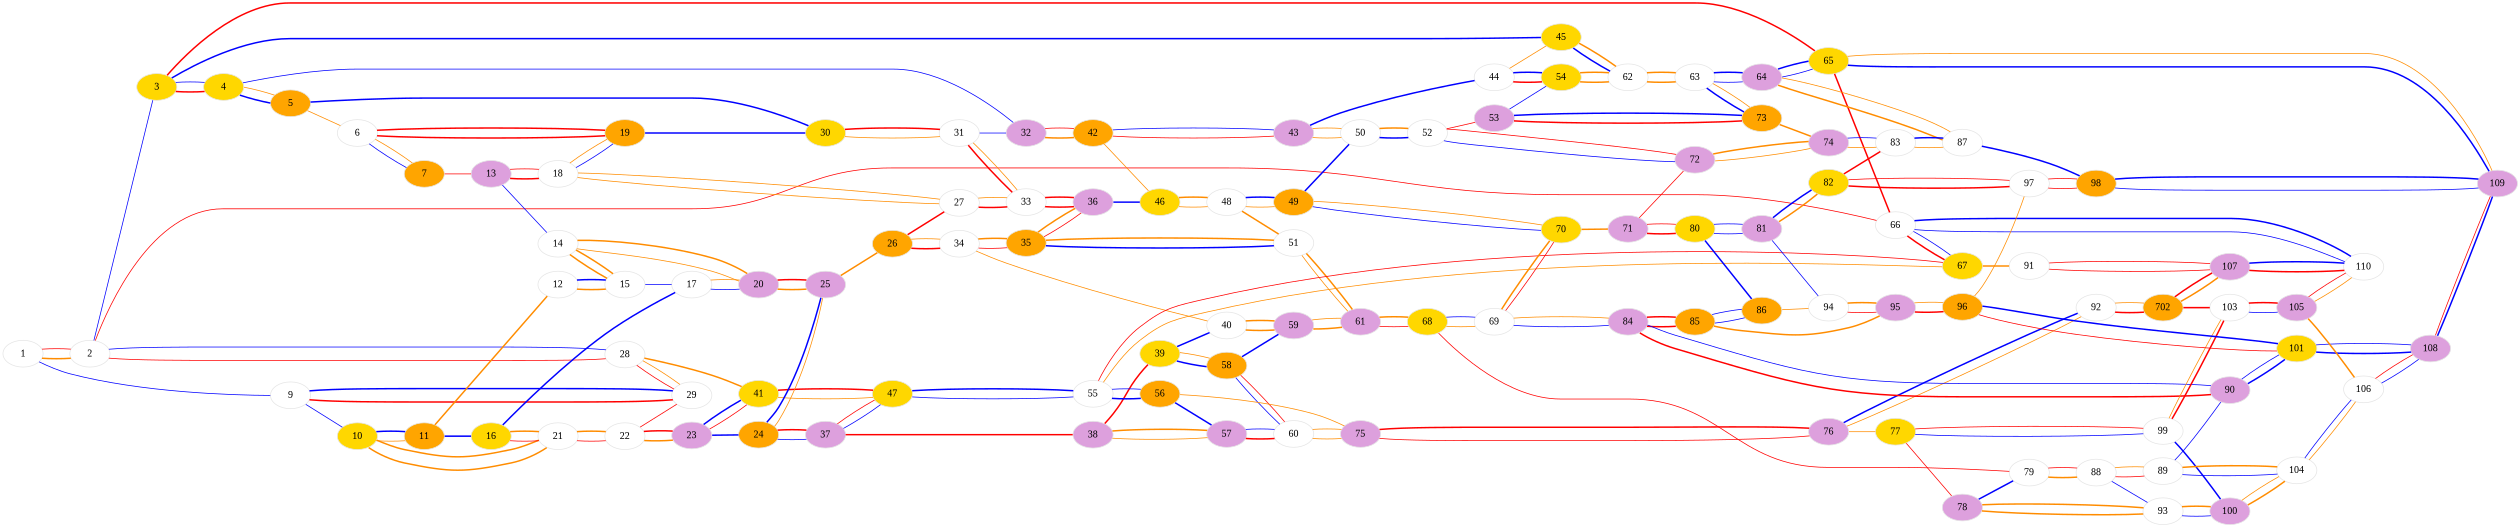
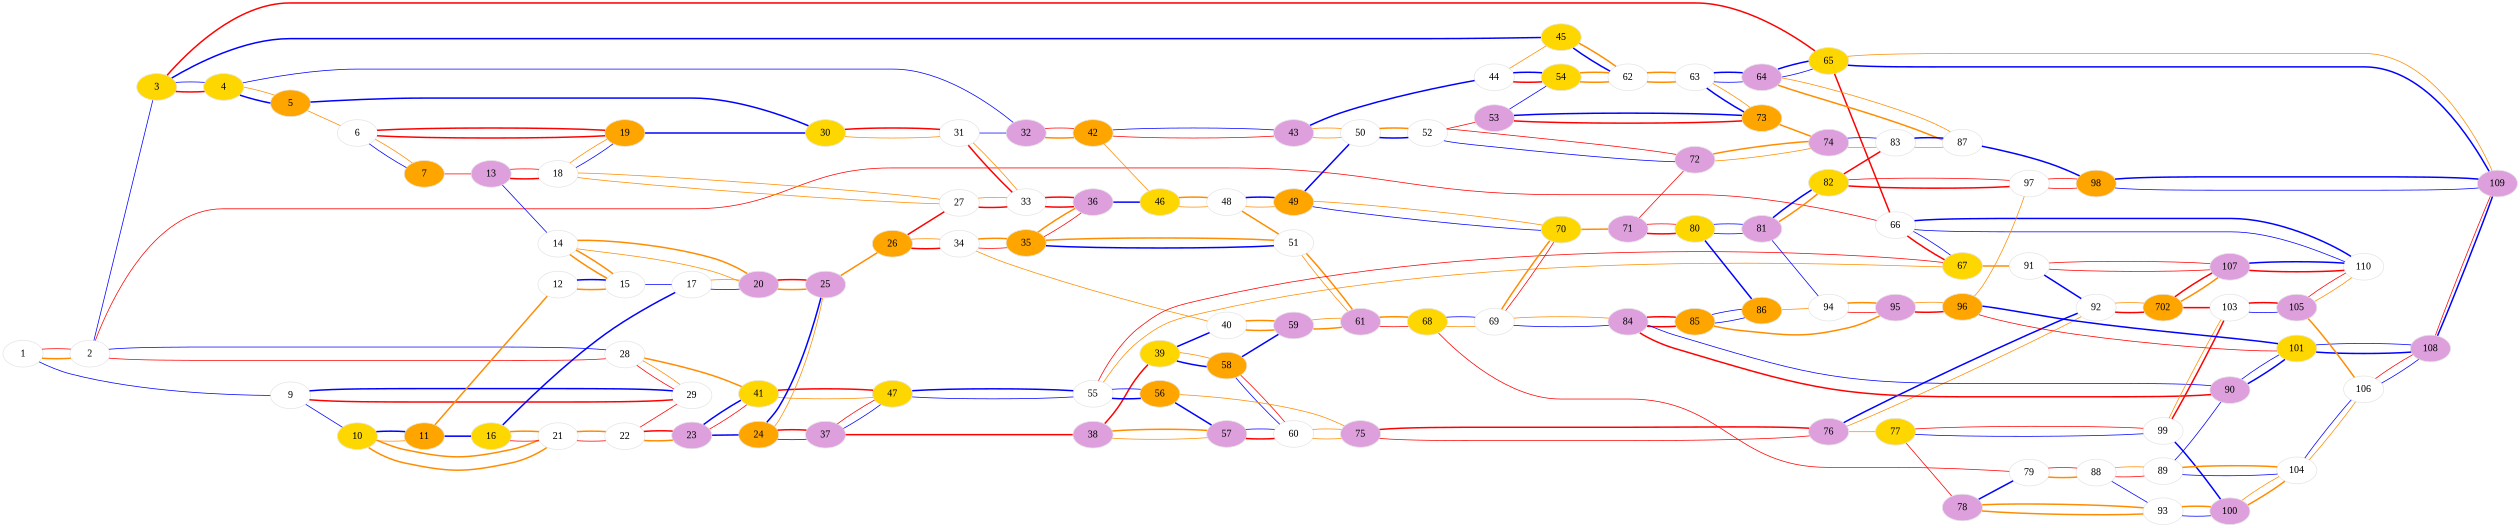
edge "91" -- "92": added
